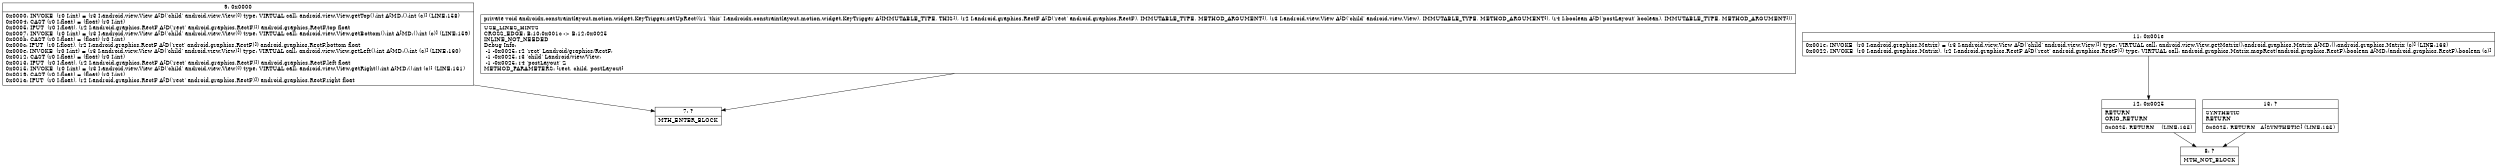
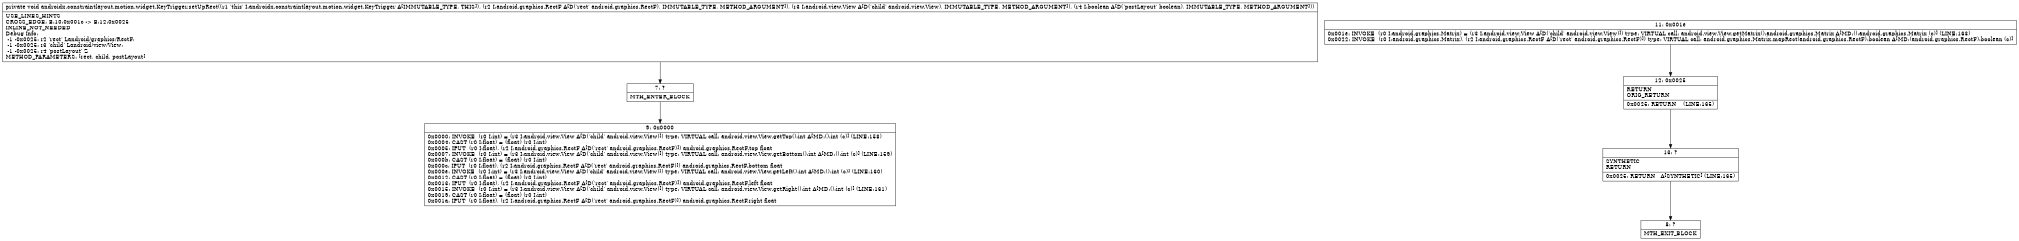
edge "9: 0x0000" -> "7: ?": reversed
edge "12: 0x0025" -> "8: ?": now "12: 0x0025" -> "13: ?"
node "8: ?": text "MTH_NOT_BLOCK" -> "MTH_EXIT_BLOCK"
